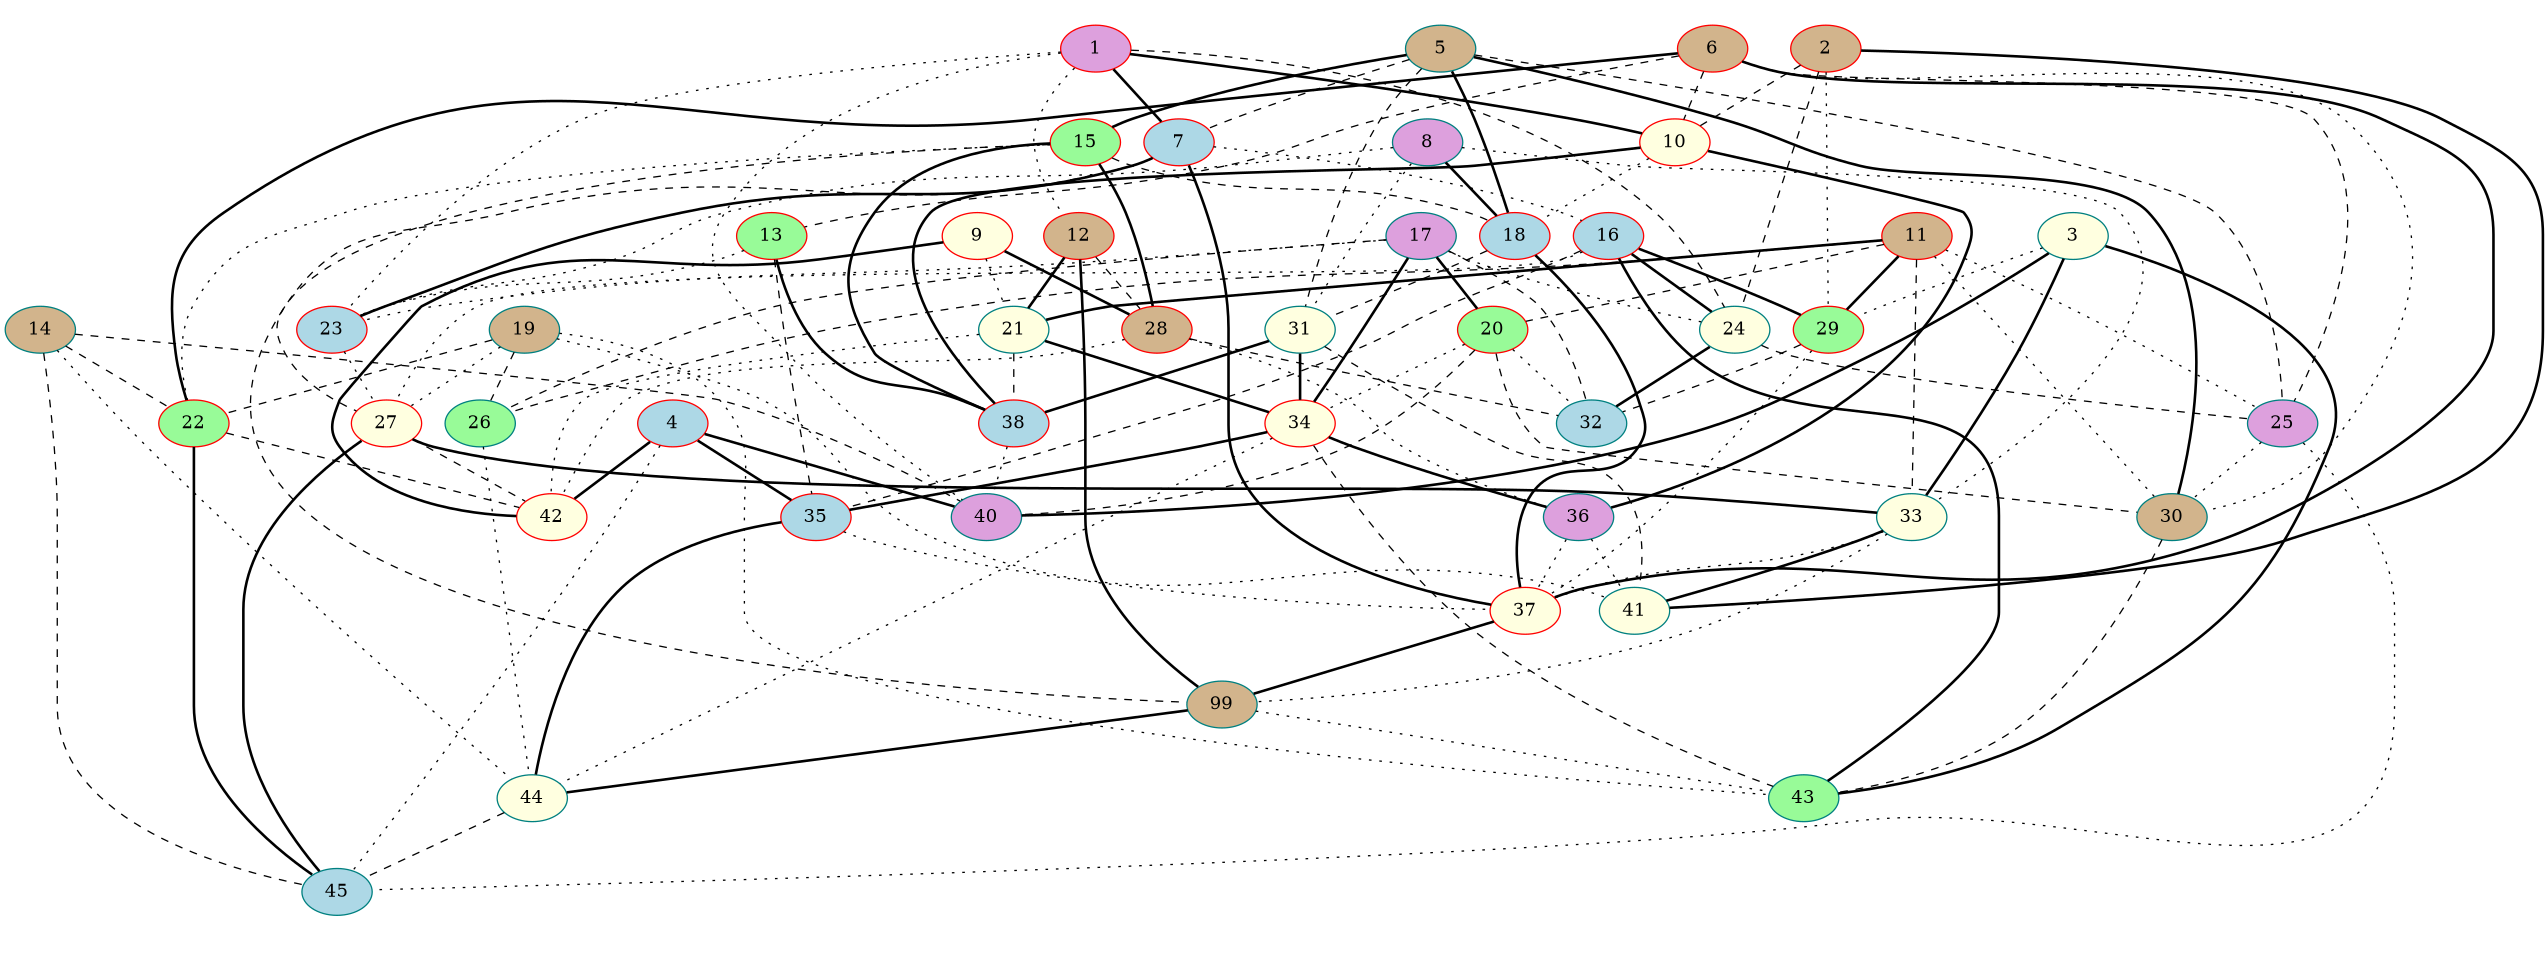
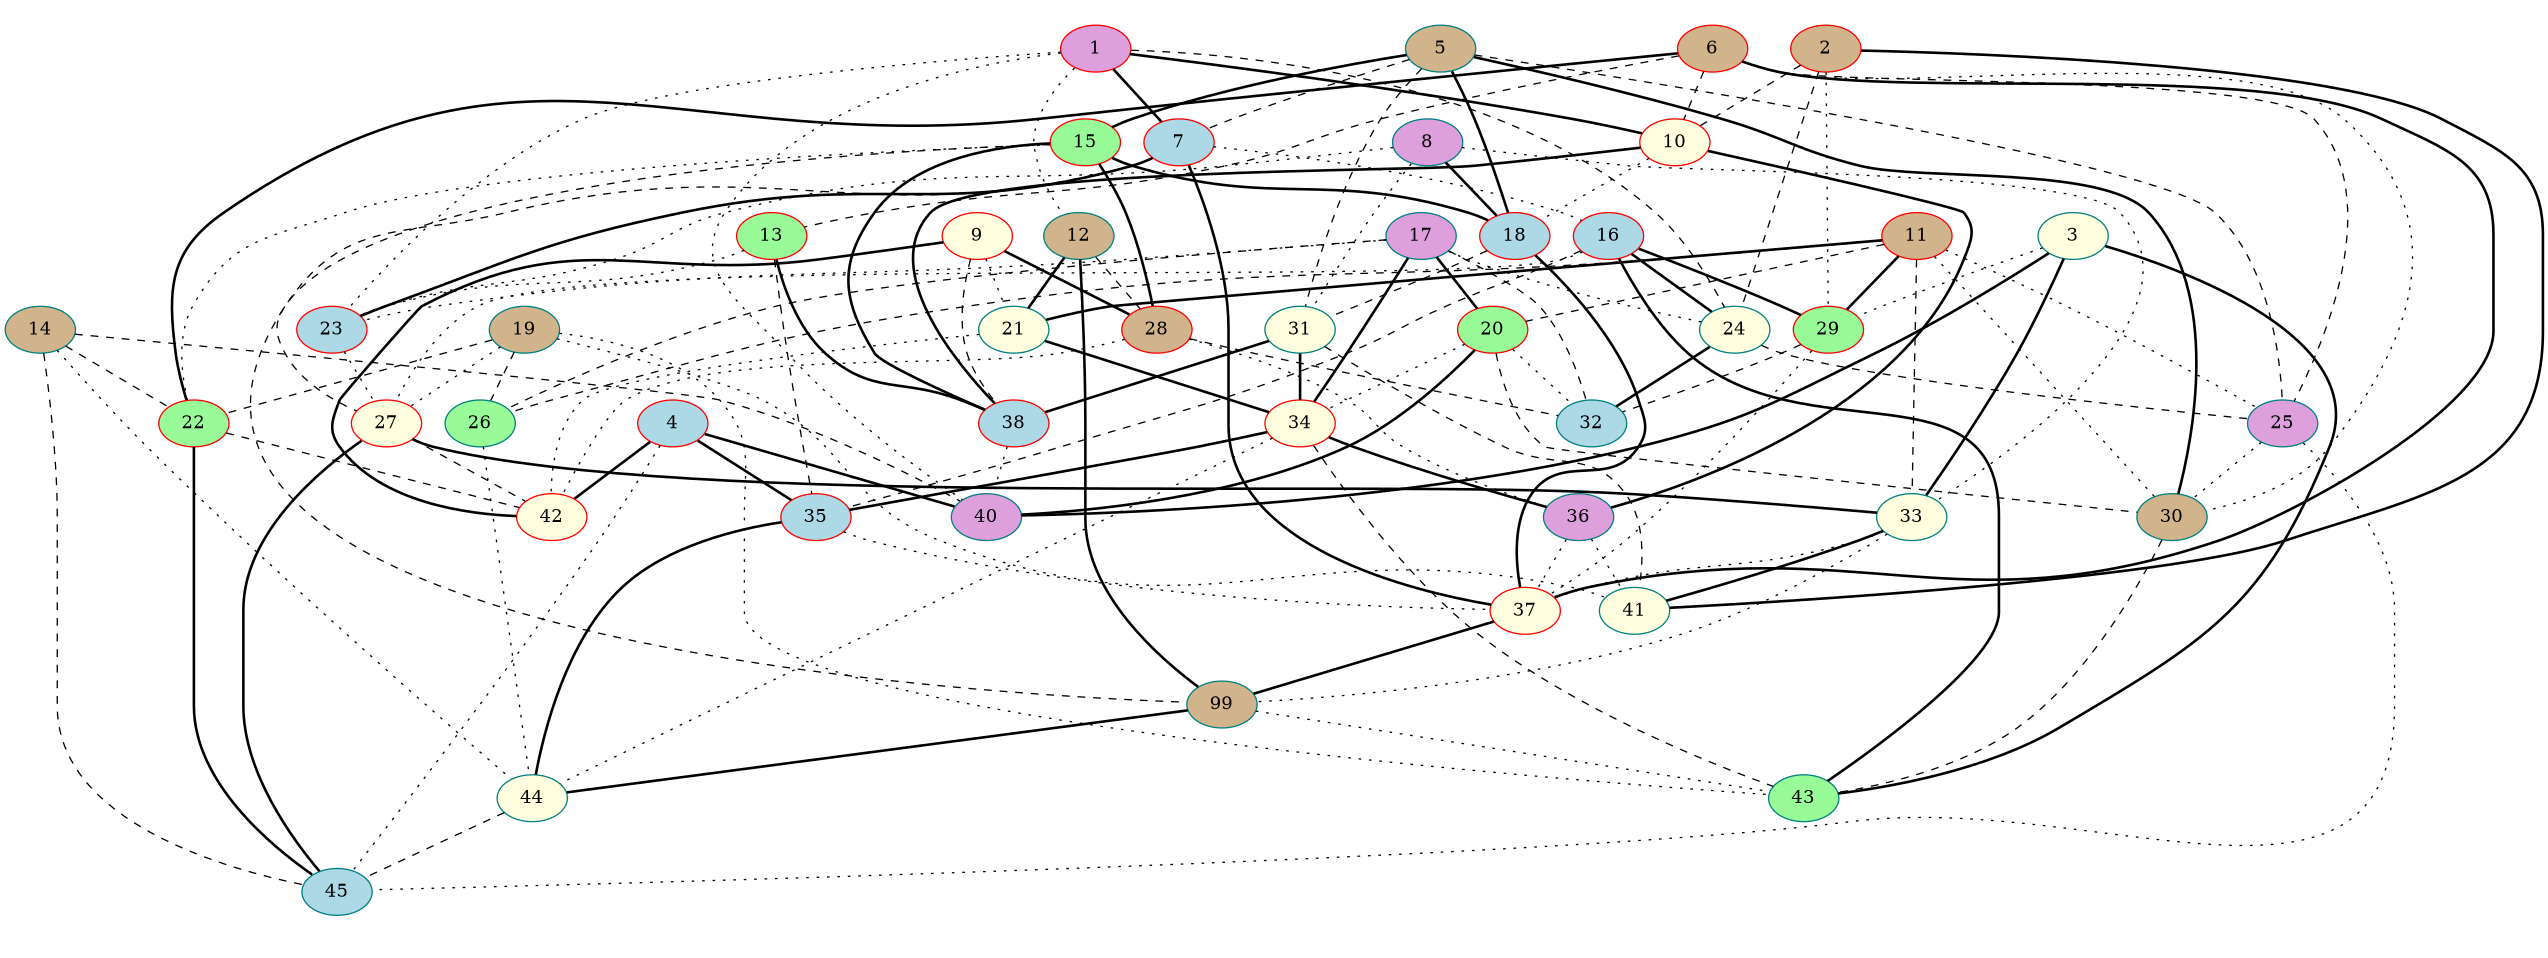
edge "15" -- "18": style dashed -> bold
node "12": color red -> teal
edge "21" -- "38": now "9" -- "38"
edge "20" -- "40": style dashed -> bold
